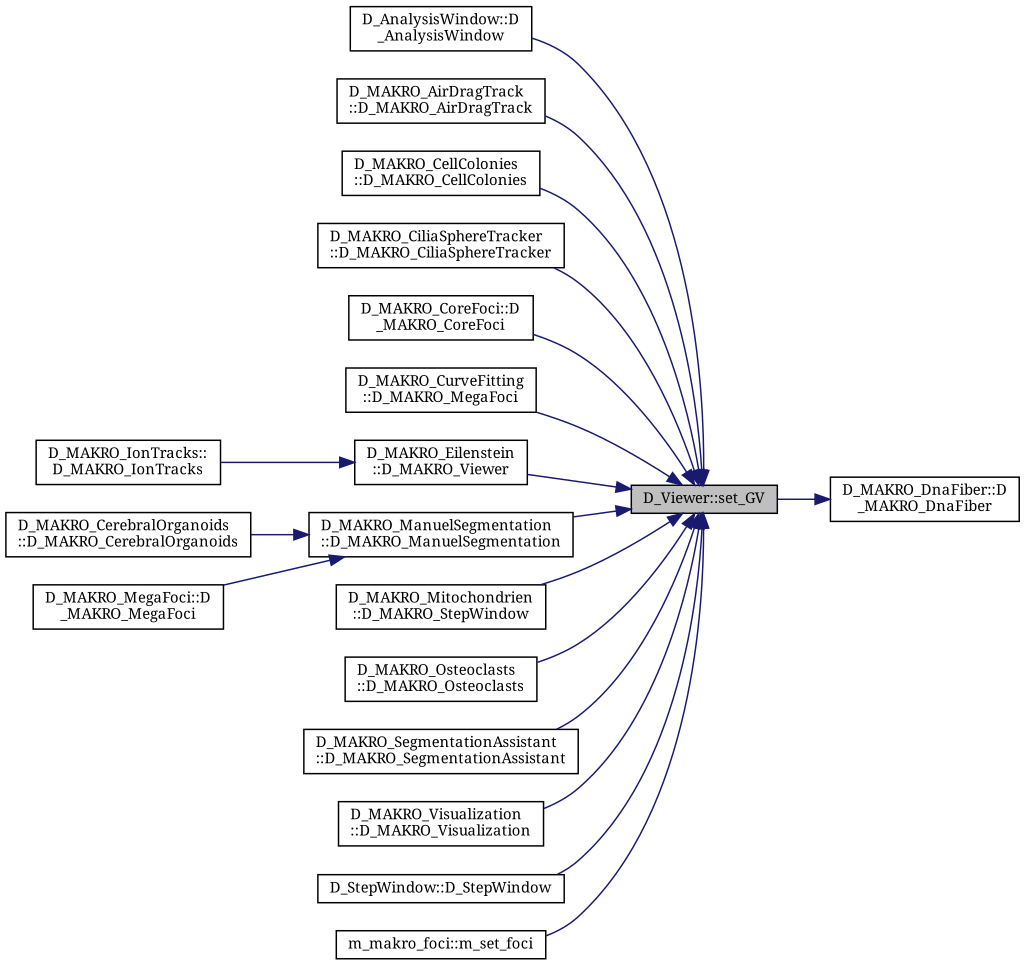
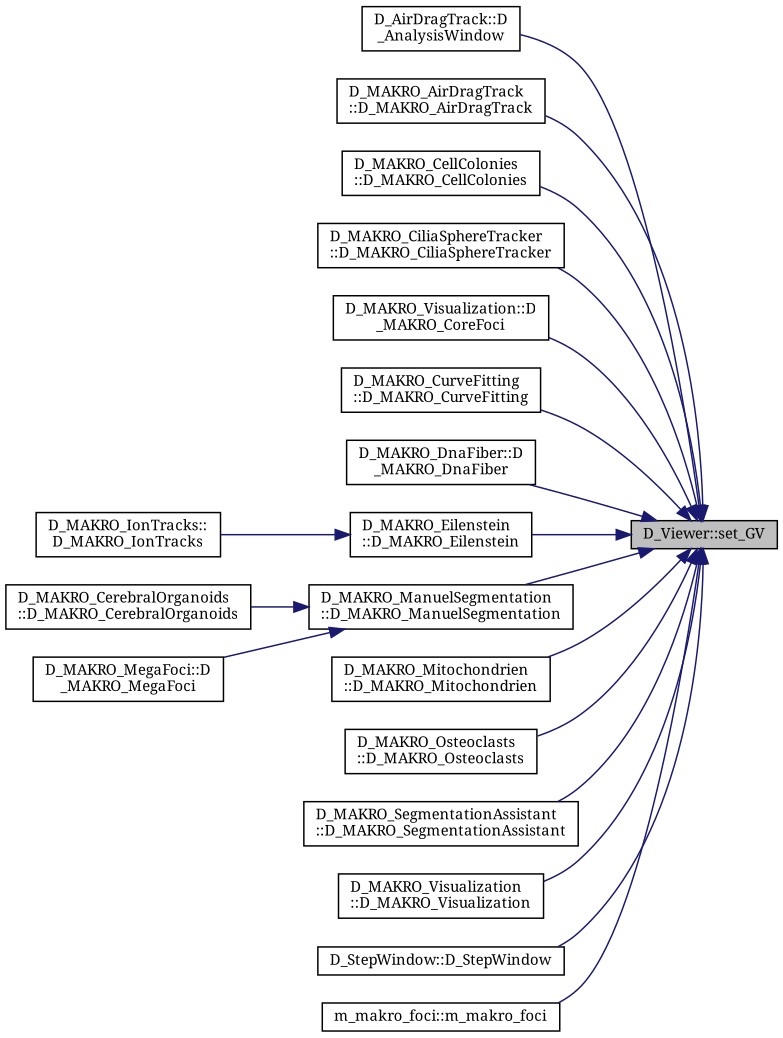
node "D_AnalysisWindow::D _AnalysisWindow": label "D_AnalysisWindow::D _AnalysisWindow" -> "D_AirDragTrack::D _AnalysisWindow"
node "D_MAKRO_CoreFoci::D _MAKRO_CoreFoci": label "D_MAKRO_CoreFoci::D _MAKRO_CoreFoci" -> "D_MAKRO_Visualization::D _MAKRO_CoreFoci"
node "D_MAKRO_CurveFitting ::D_MAKRO_MegaFoci": label "D_MAKRO_CurveFitting ::D_MAKRO_MegaFoci" -> "D_MAKRO_CurveFitting ::D_MAKRO_CurveFitting"
node "D_MAKRO_Eilenstein ::D_MAKRO_Viewer": label "D_MAKRO_Eilenstein ::D_MAKRO_Viewer" -> "D_MAKRO_Eilenstein ::D_MAKRO_Eilenstein"
edge "D_Viewer::set_GV" -> "D_MAKRO_DnaFiber::D _MAKRO_DnaFiber": reversed
node "D_MAKRO_Mitochondrien ::D_MAKRO_StepWindow": label "D_MAKRO_Mitochondrien ::D_MAKRO_StepWindow" -> "D_MAKRO_Mitochondrien ::D_MAKRO_Mitochondrien"
node "m_makro_foci::m_set_foci": label "m_makro_foci::m_set_foci" -> "m_makro_foci::m_makro_foci"
